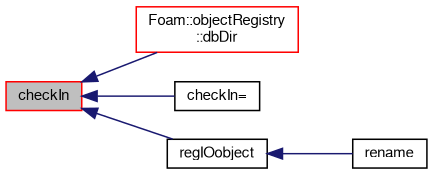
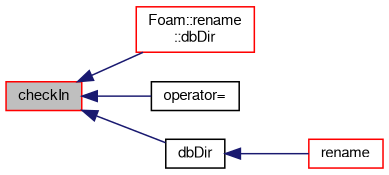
node "Foam::objectRegistry ::dbDir": label "Foam::objectRegistry ::dbDir" -> "Foam::rename ::dbDir"
node "checkIn=": label "checkIn=" -> "operator="
node "regIOobject": label "regIOobject" -> "dbDir"
node "rename": color black -> red
